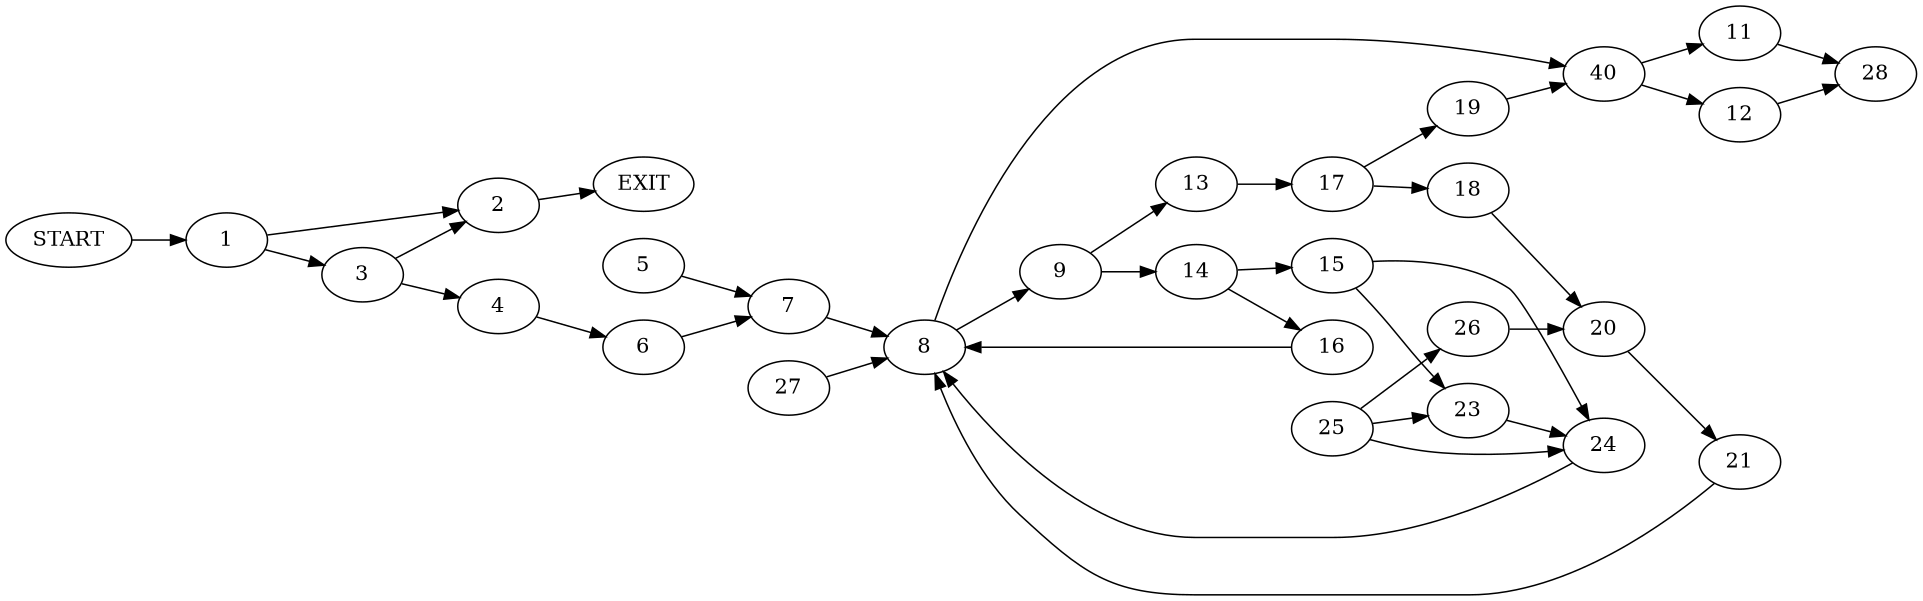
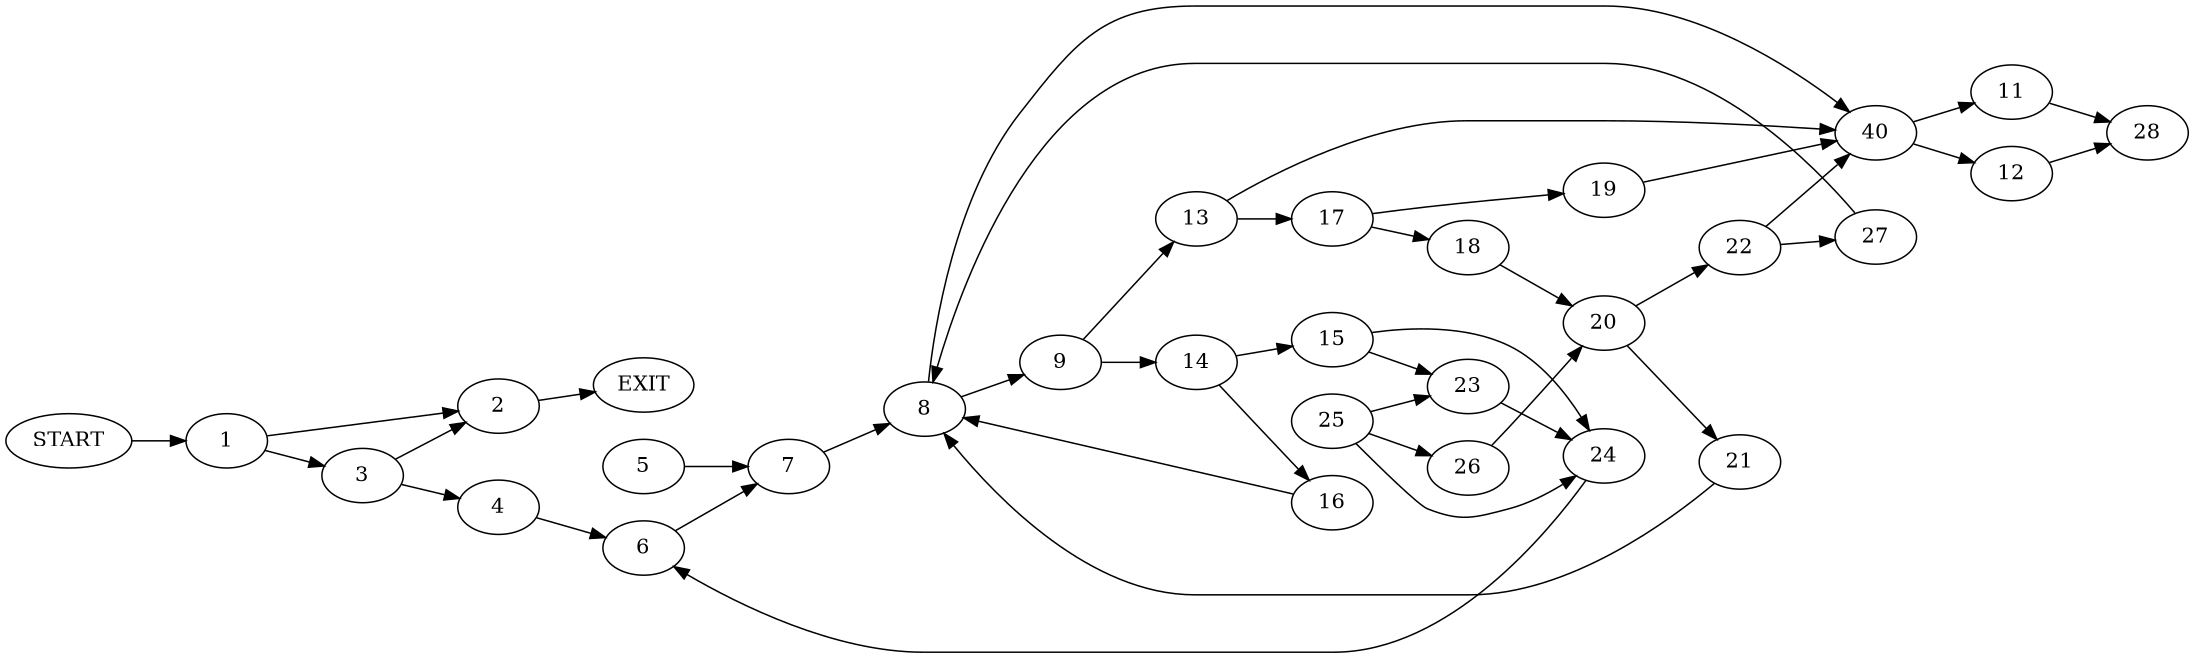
edge "13" -> "40": added
node "22": added
edge "24" -> "8": now "24" -> "6"
